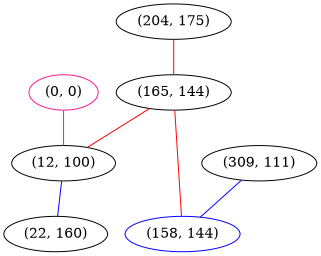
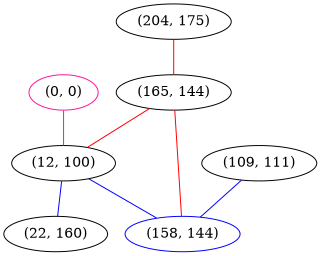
node "(309, 111)": label "(309, 111)" -> "(109, 111)"
edge "(12, 100)" -- "(158, 144)": added
